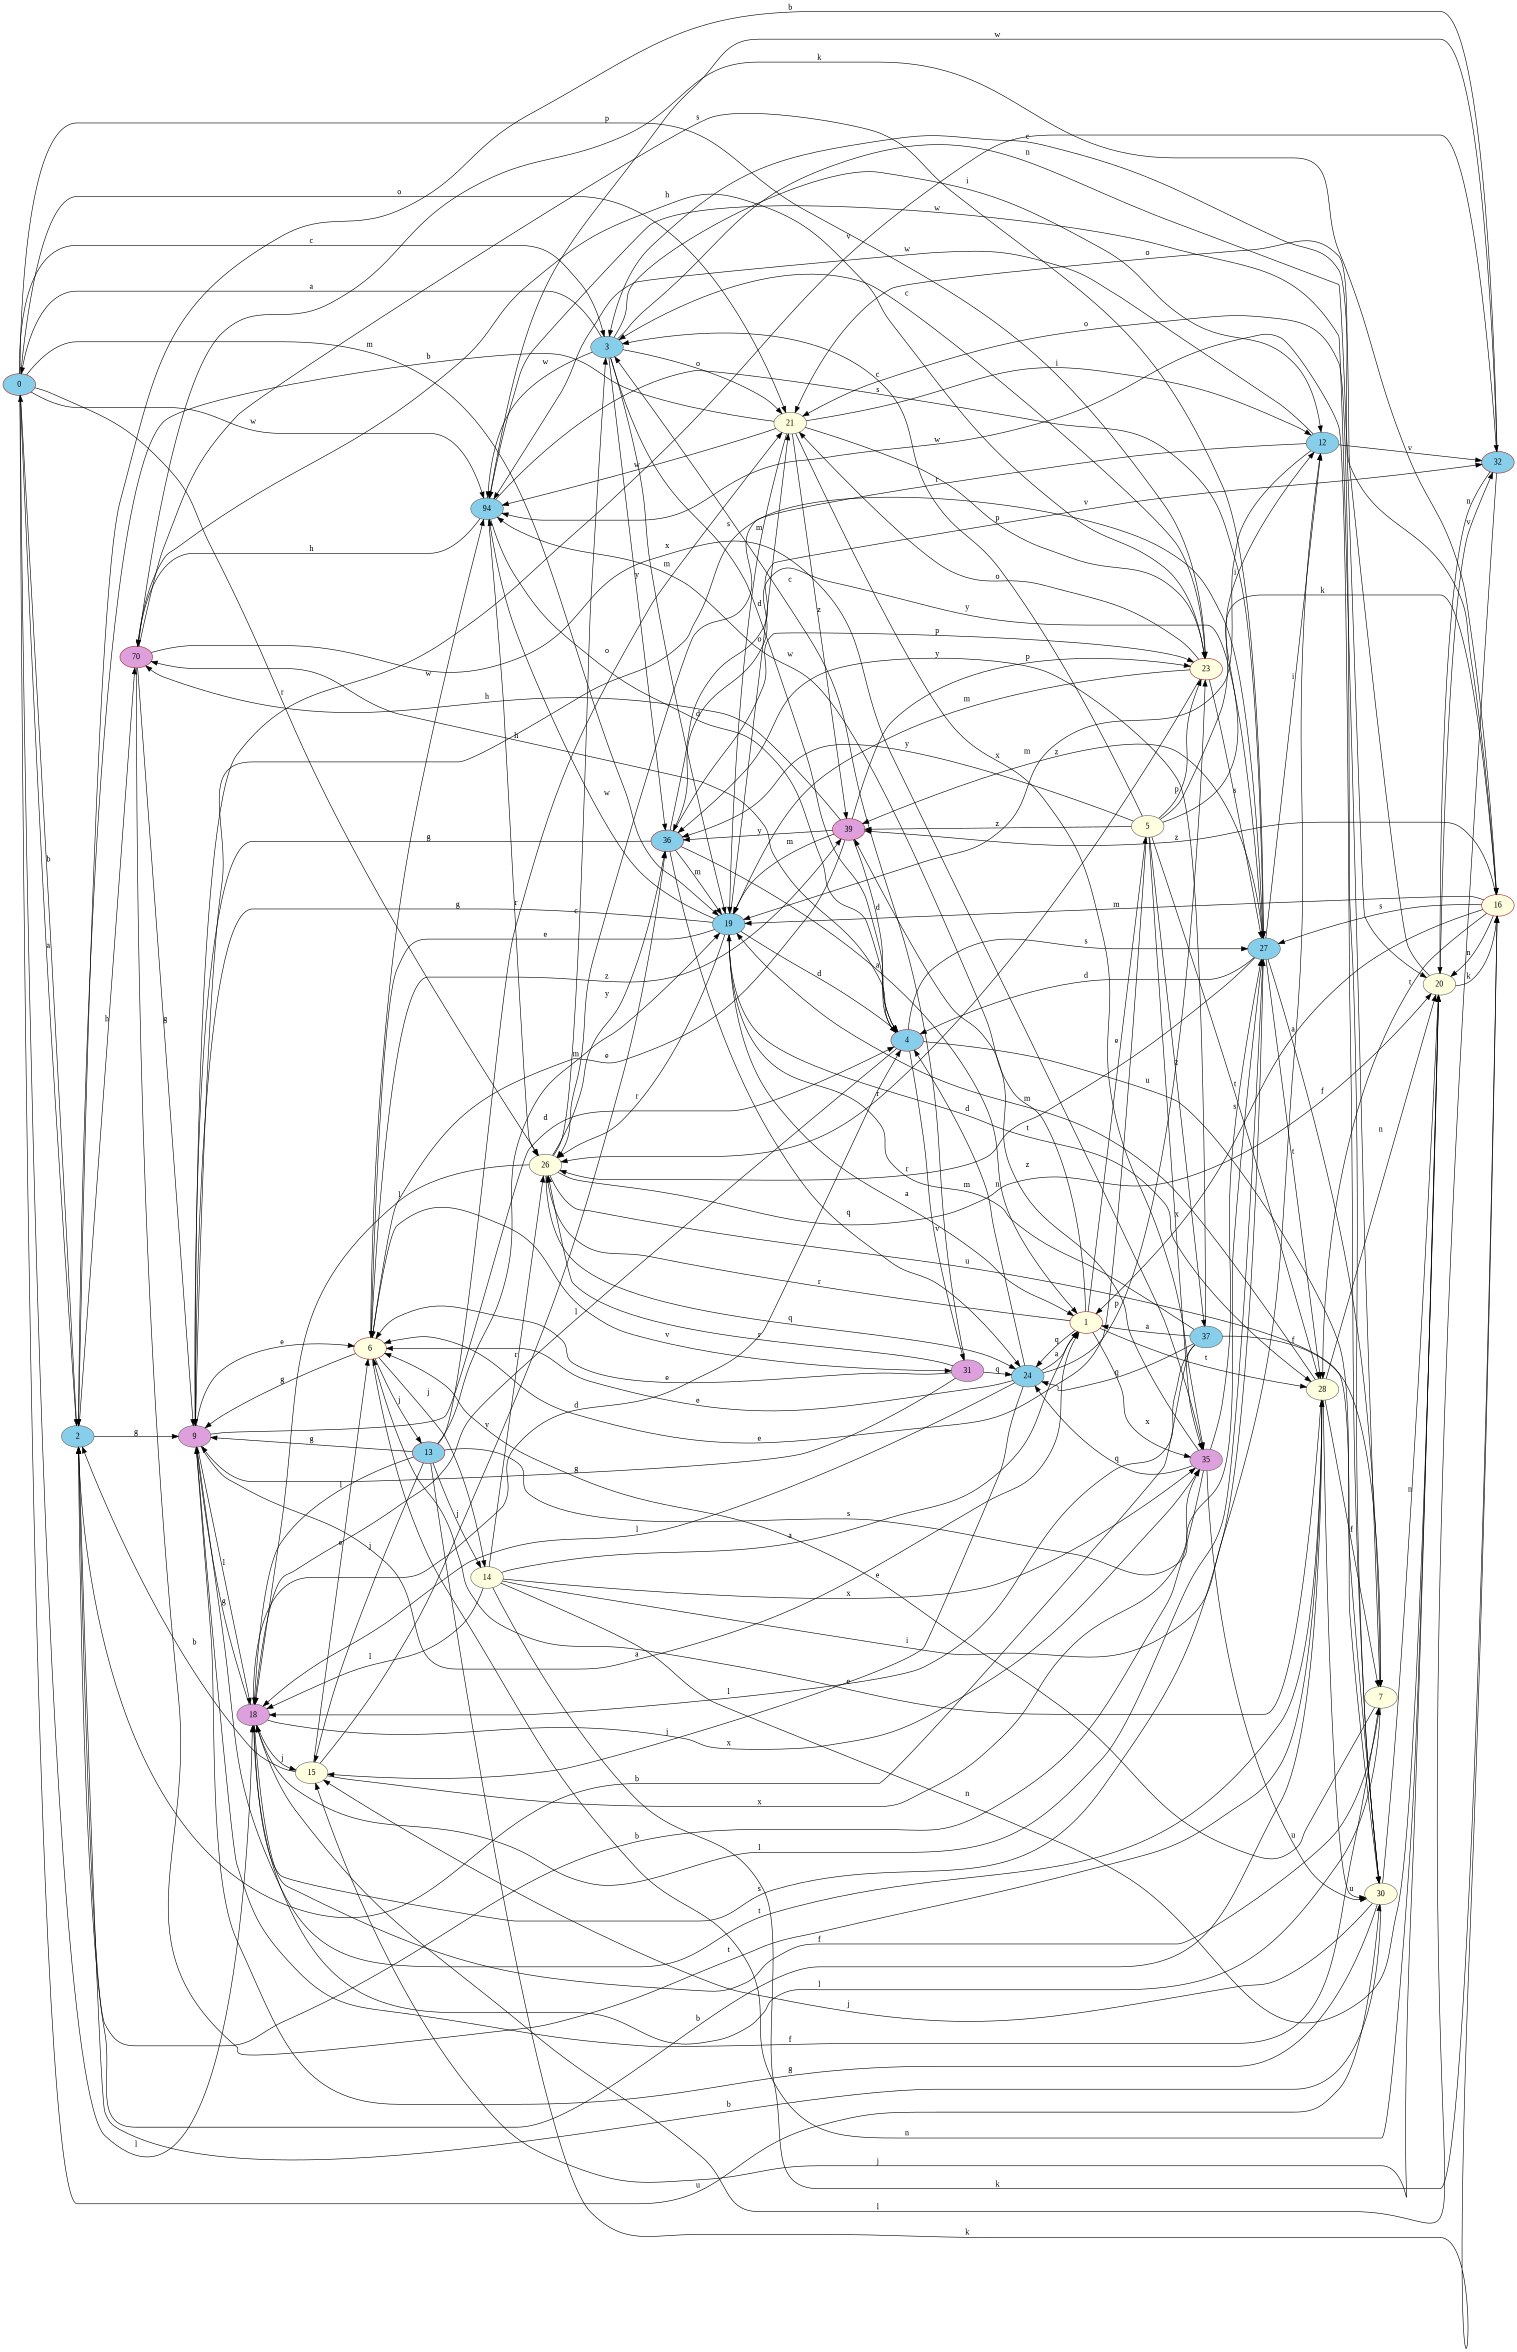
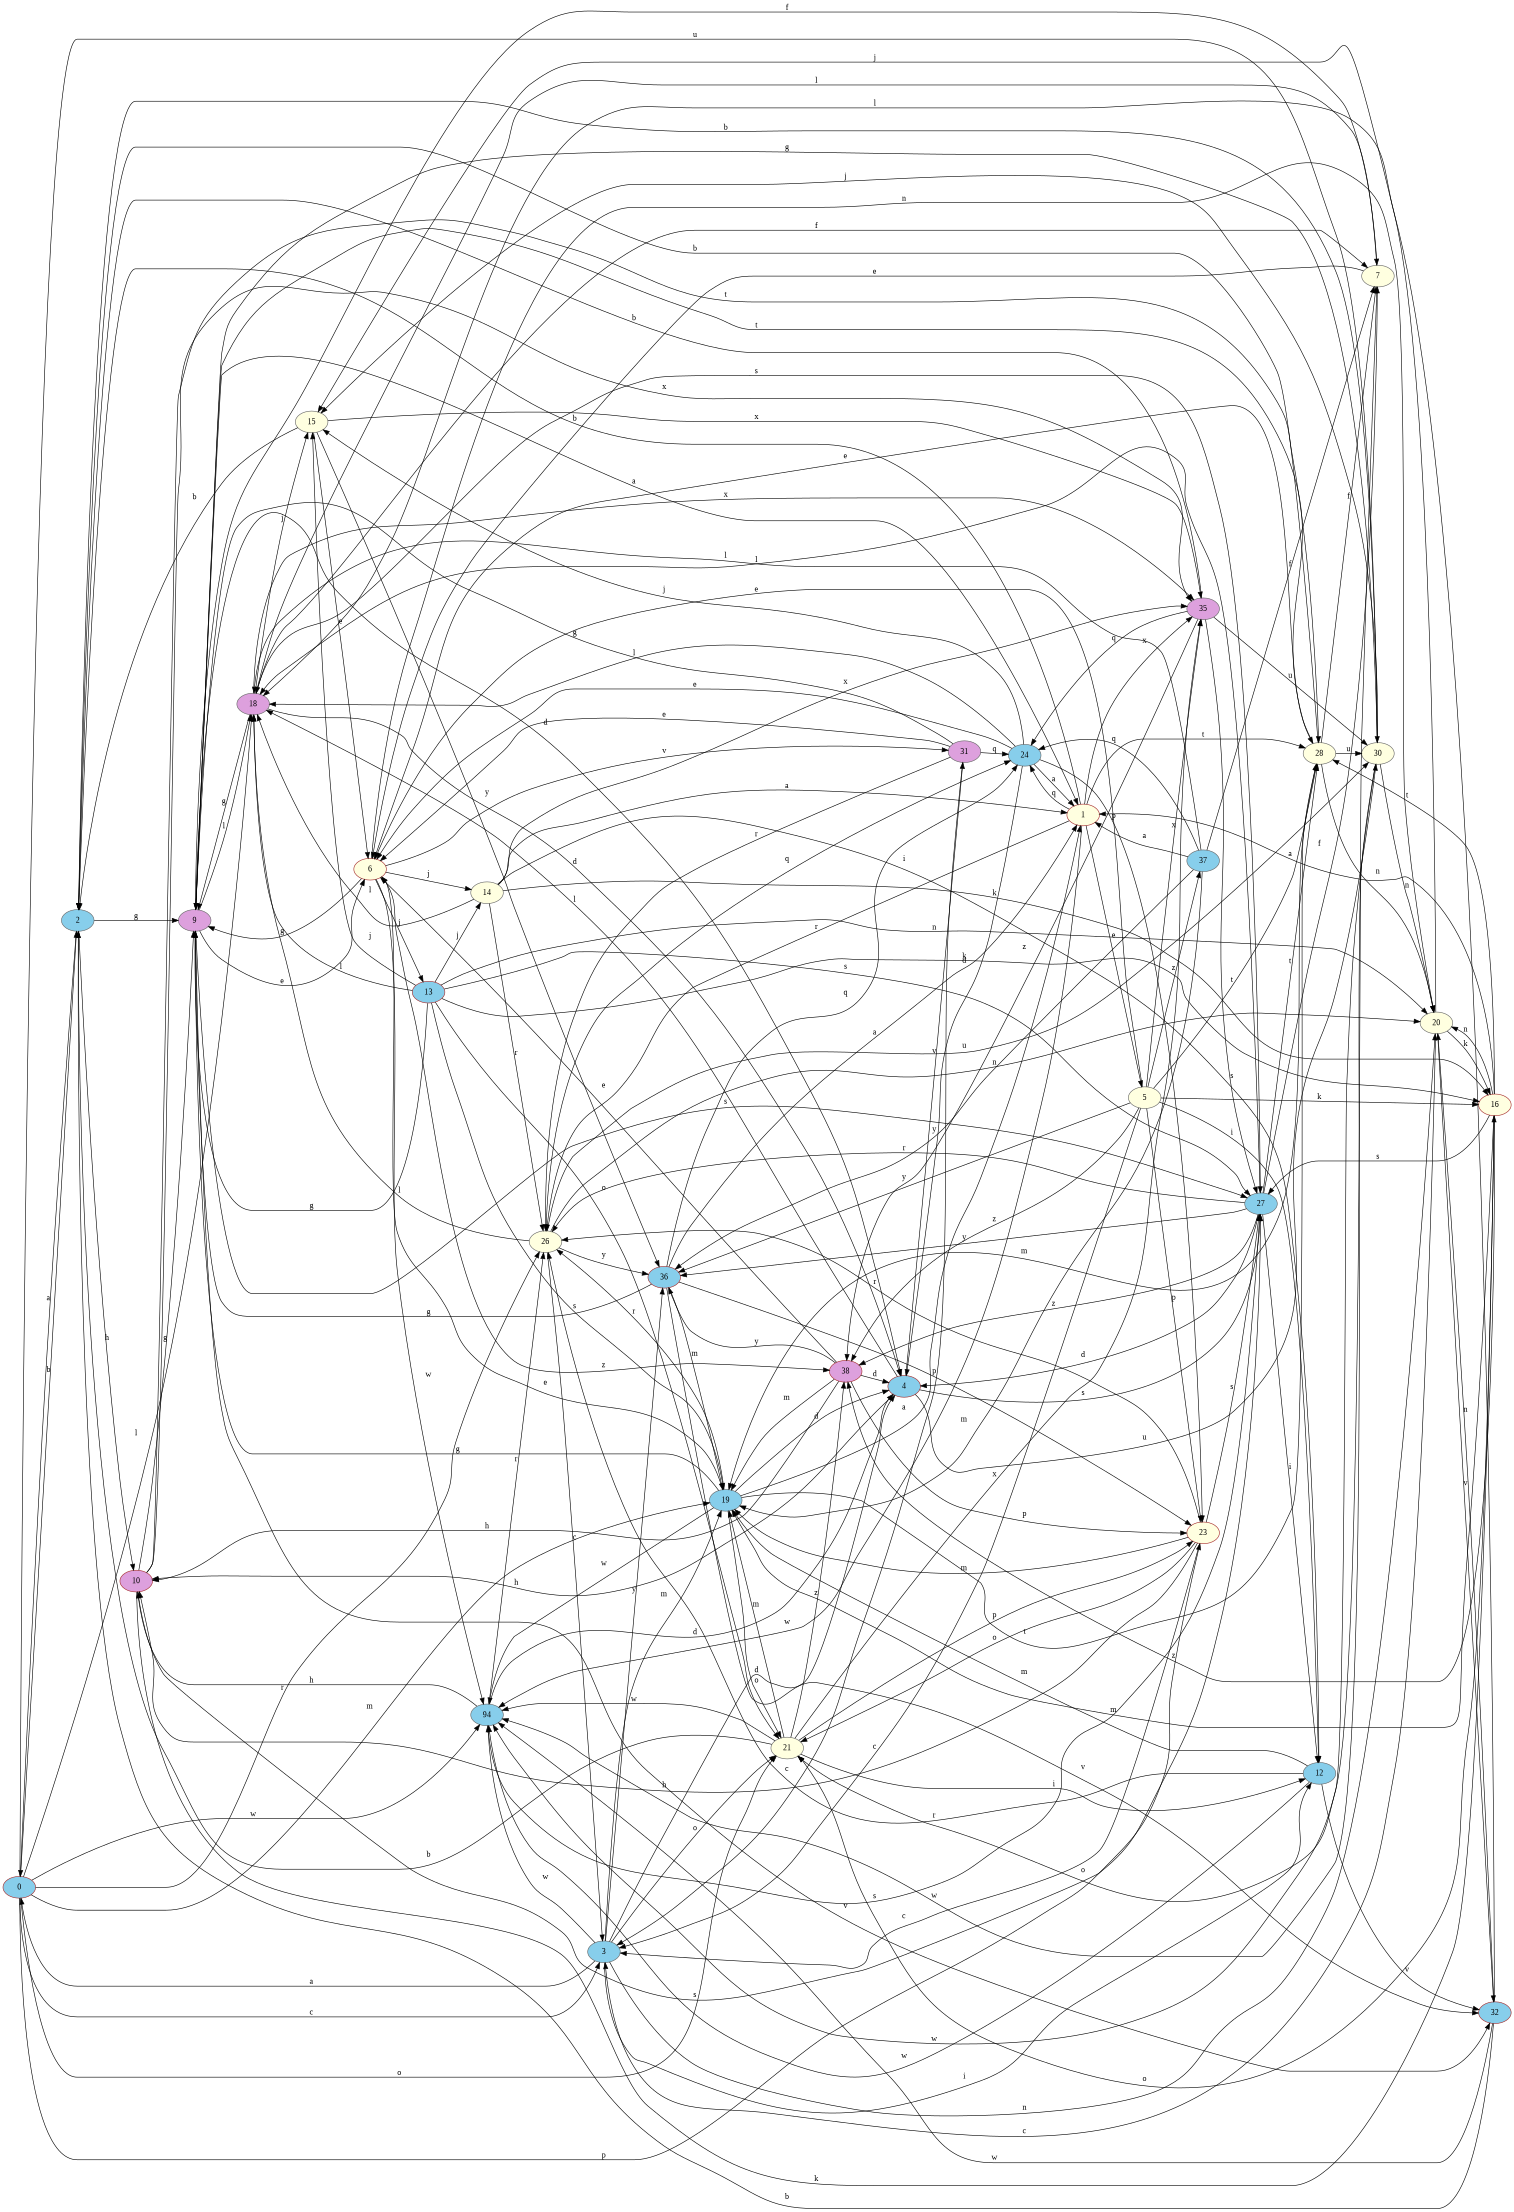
node "70": label "70" -> "10"
node "39": label "39" -> "38"
edge "13" -> "19": label "m" -> "s"
edge "37" -> "2": now "1" -> "2"
edge "14" -> "20": now "13" -> "20"
